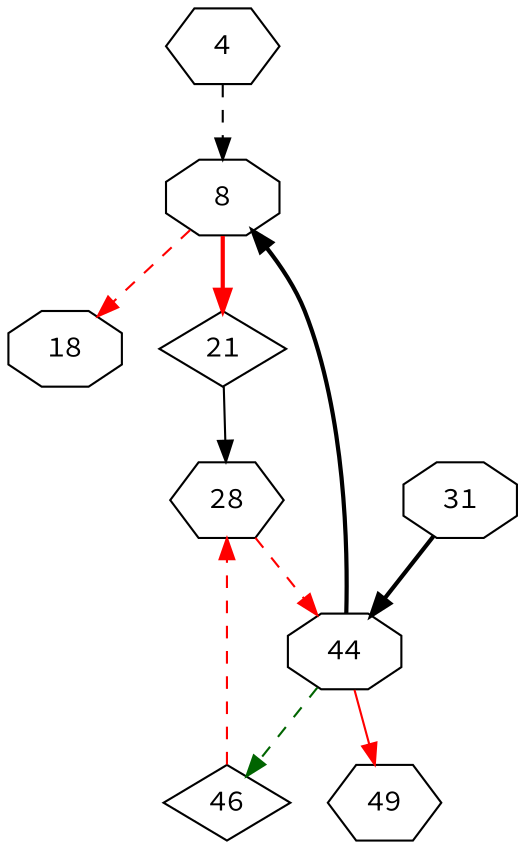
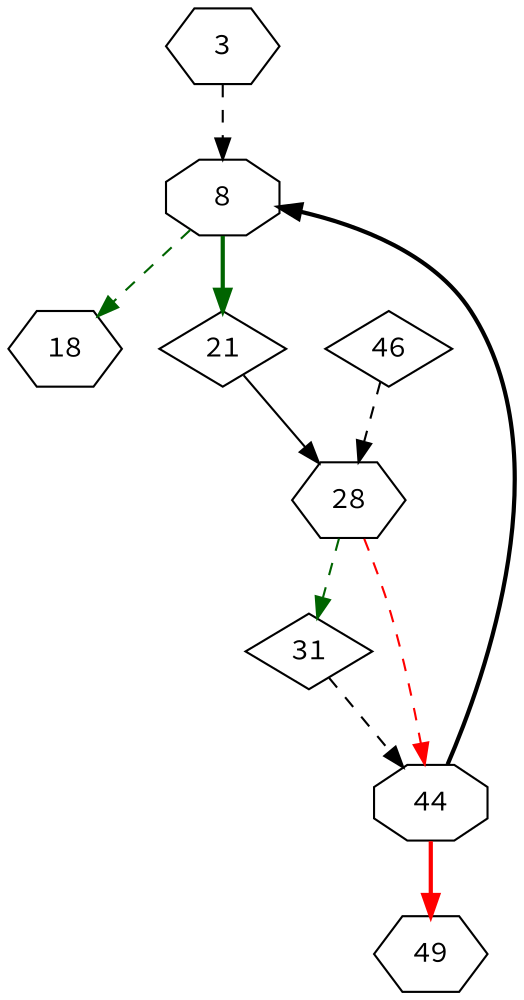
node "4": label "4" -> "3"
edge "8" -> "21": color red -> darkgreen
edge "8" -> "18": color red -> darkgreen
node "18": shape octagon -> hexagon
node "31": shape octagon -> diamond
edge "28" -> "31": added
edge "31" -> "44": style bold -> dashed
edge "46" -> "28": color red -> black
edge "44" -> "49": style solid -> bold
edge "44" -> "46": removed
